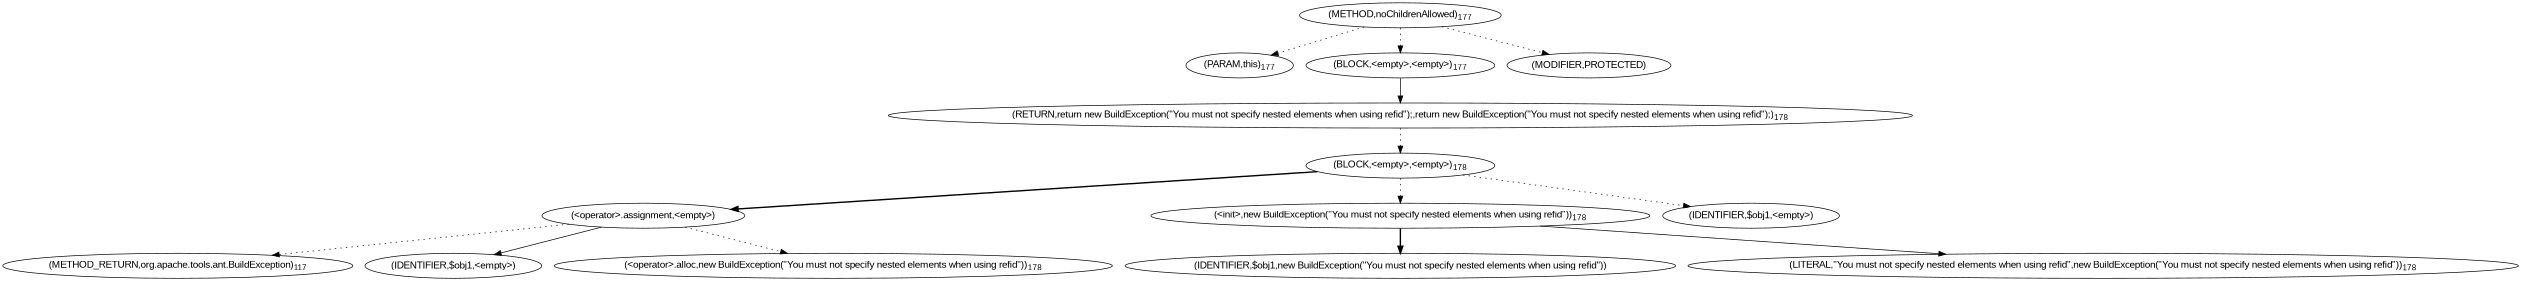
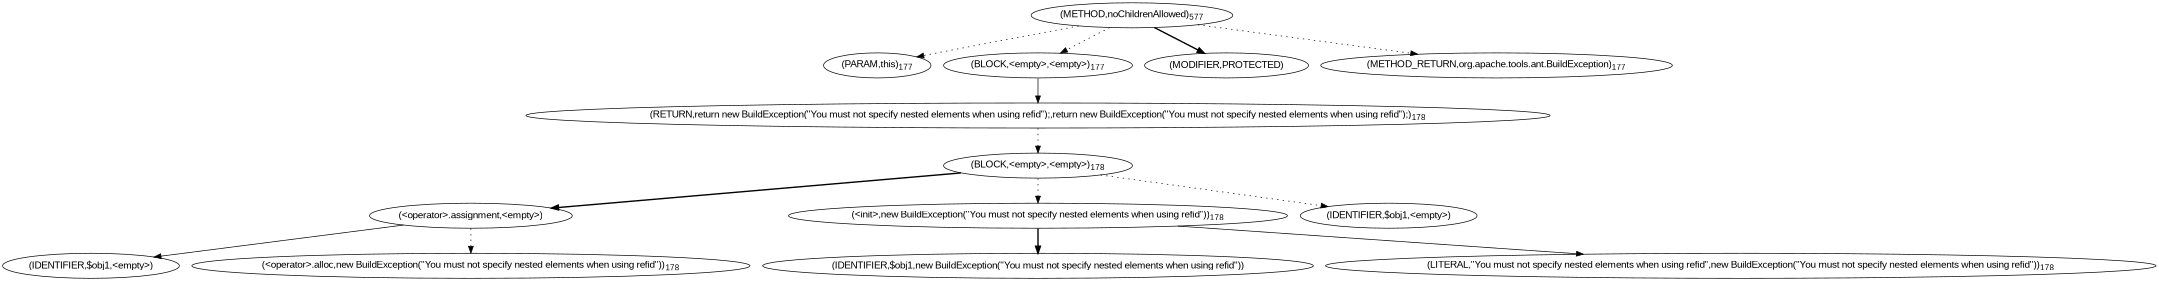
node "(METHOD,noChildrenAllowed)": text "177" -> "577"
edge "(METHOD,noChildrenAllowed)" -> "(MODIFIER,PROTECTED)": style dotted -> bold
edge "(<operator>.assignment,<empty>)" -> "(METHOD_RETURN,org.apache.tools.ant.BuildException)": now "(METHOD,noChildrenAllowed)" -> "(METHOD_RETURN,org.apache.tools.ant.BuildException)"
node "(METHOD_RETURN,org.apache.tools.ant.BuildException)": text "117" -> "177"
